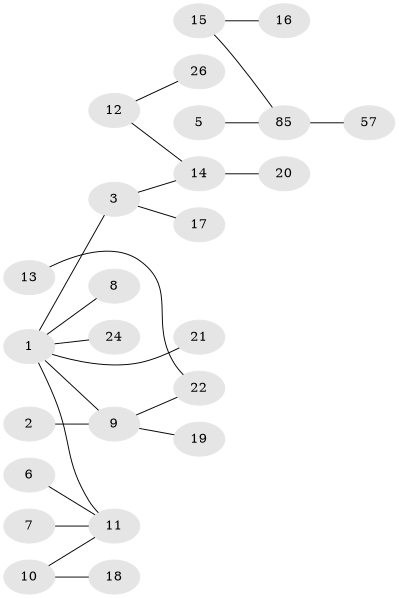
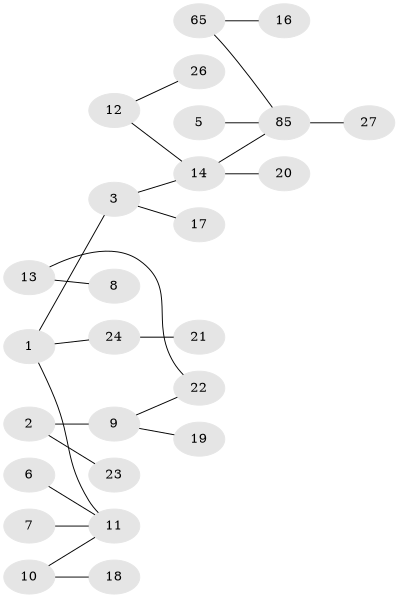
node "15": label "15" -> "65"
node "57": label "57" -> "27"
edge "85" -- "14": added
edge "8" -- "1": now "8" -- "13"
edge "21" -- "1": now "21" -- "24"
edge "1" -- "9": removed
node "23": added
